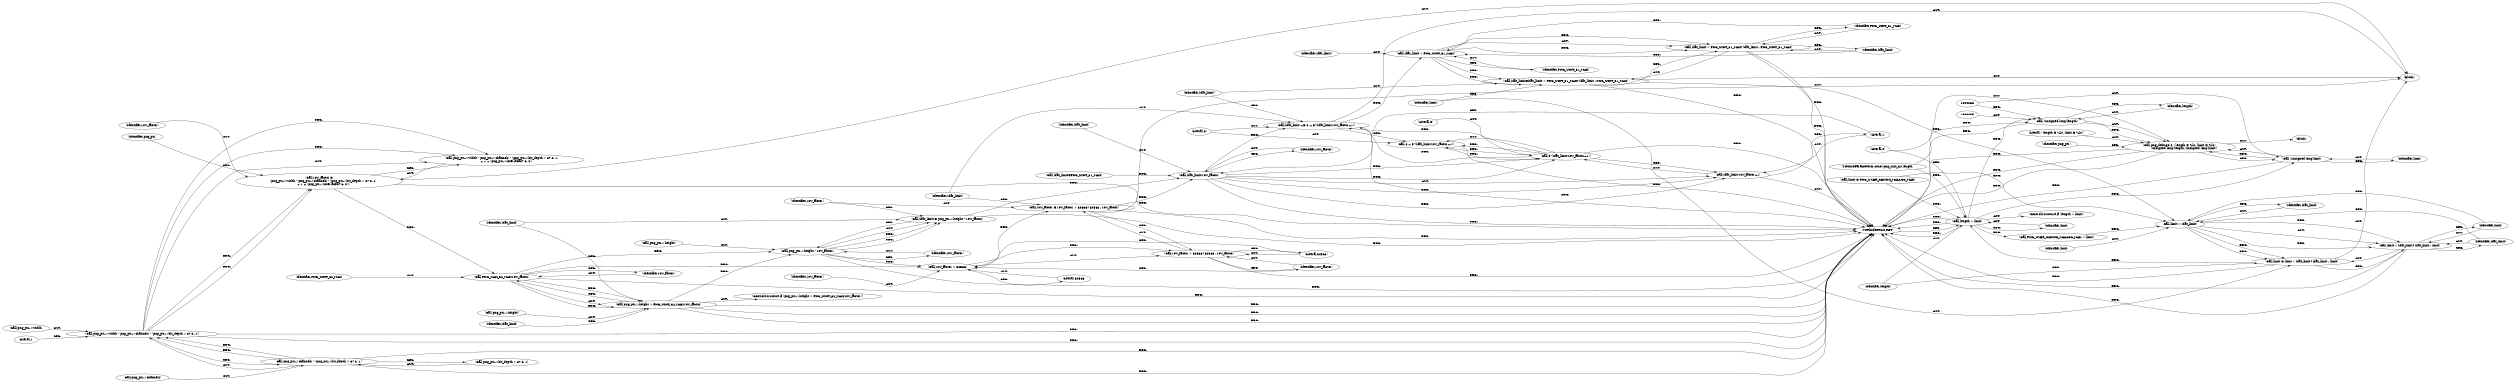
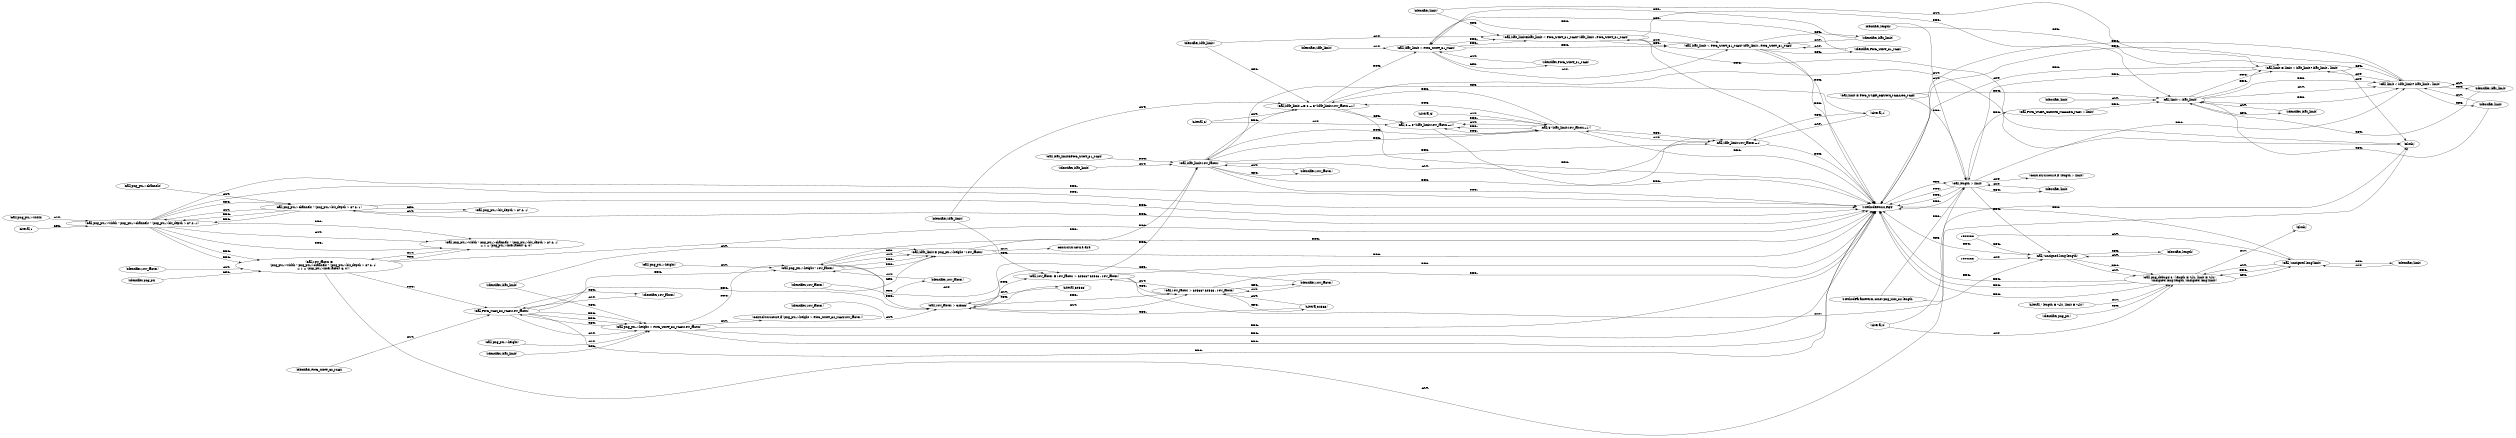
edge "(Call,idat_limit/row_factor+1)" -> "(MethodReturn,RET)": label "AST: " -> "DDG: "
edge "(Call,length > limit)" -> "(Call,(unsigned long)limit)": now "(Call,length > limit)" -> "(Call,limit < idat_limit? idat_limit : limit)"
node "(ControlStructure,else)": added
